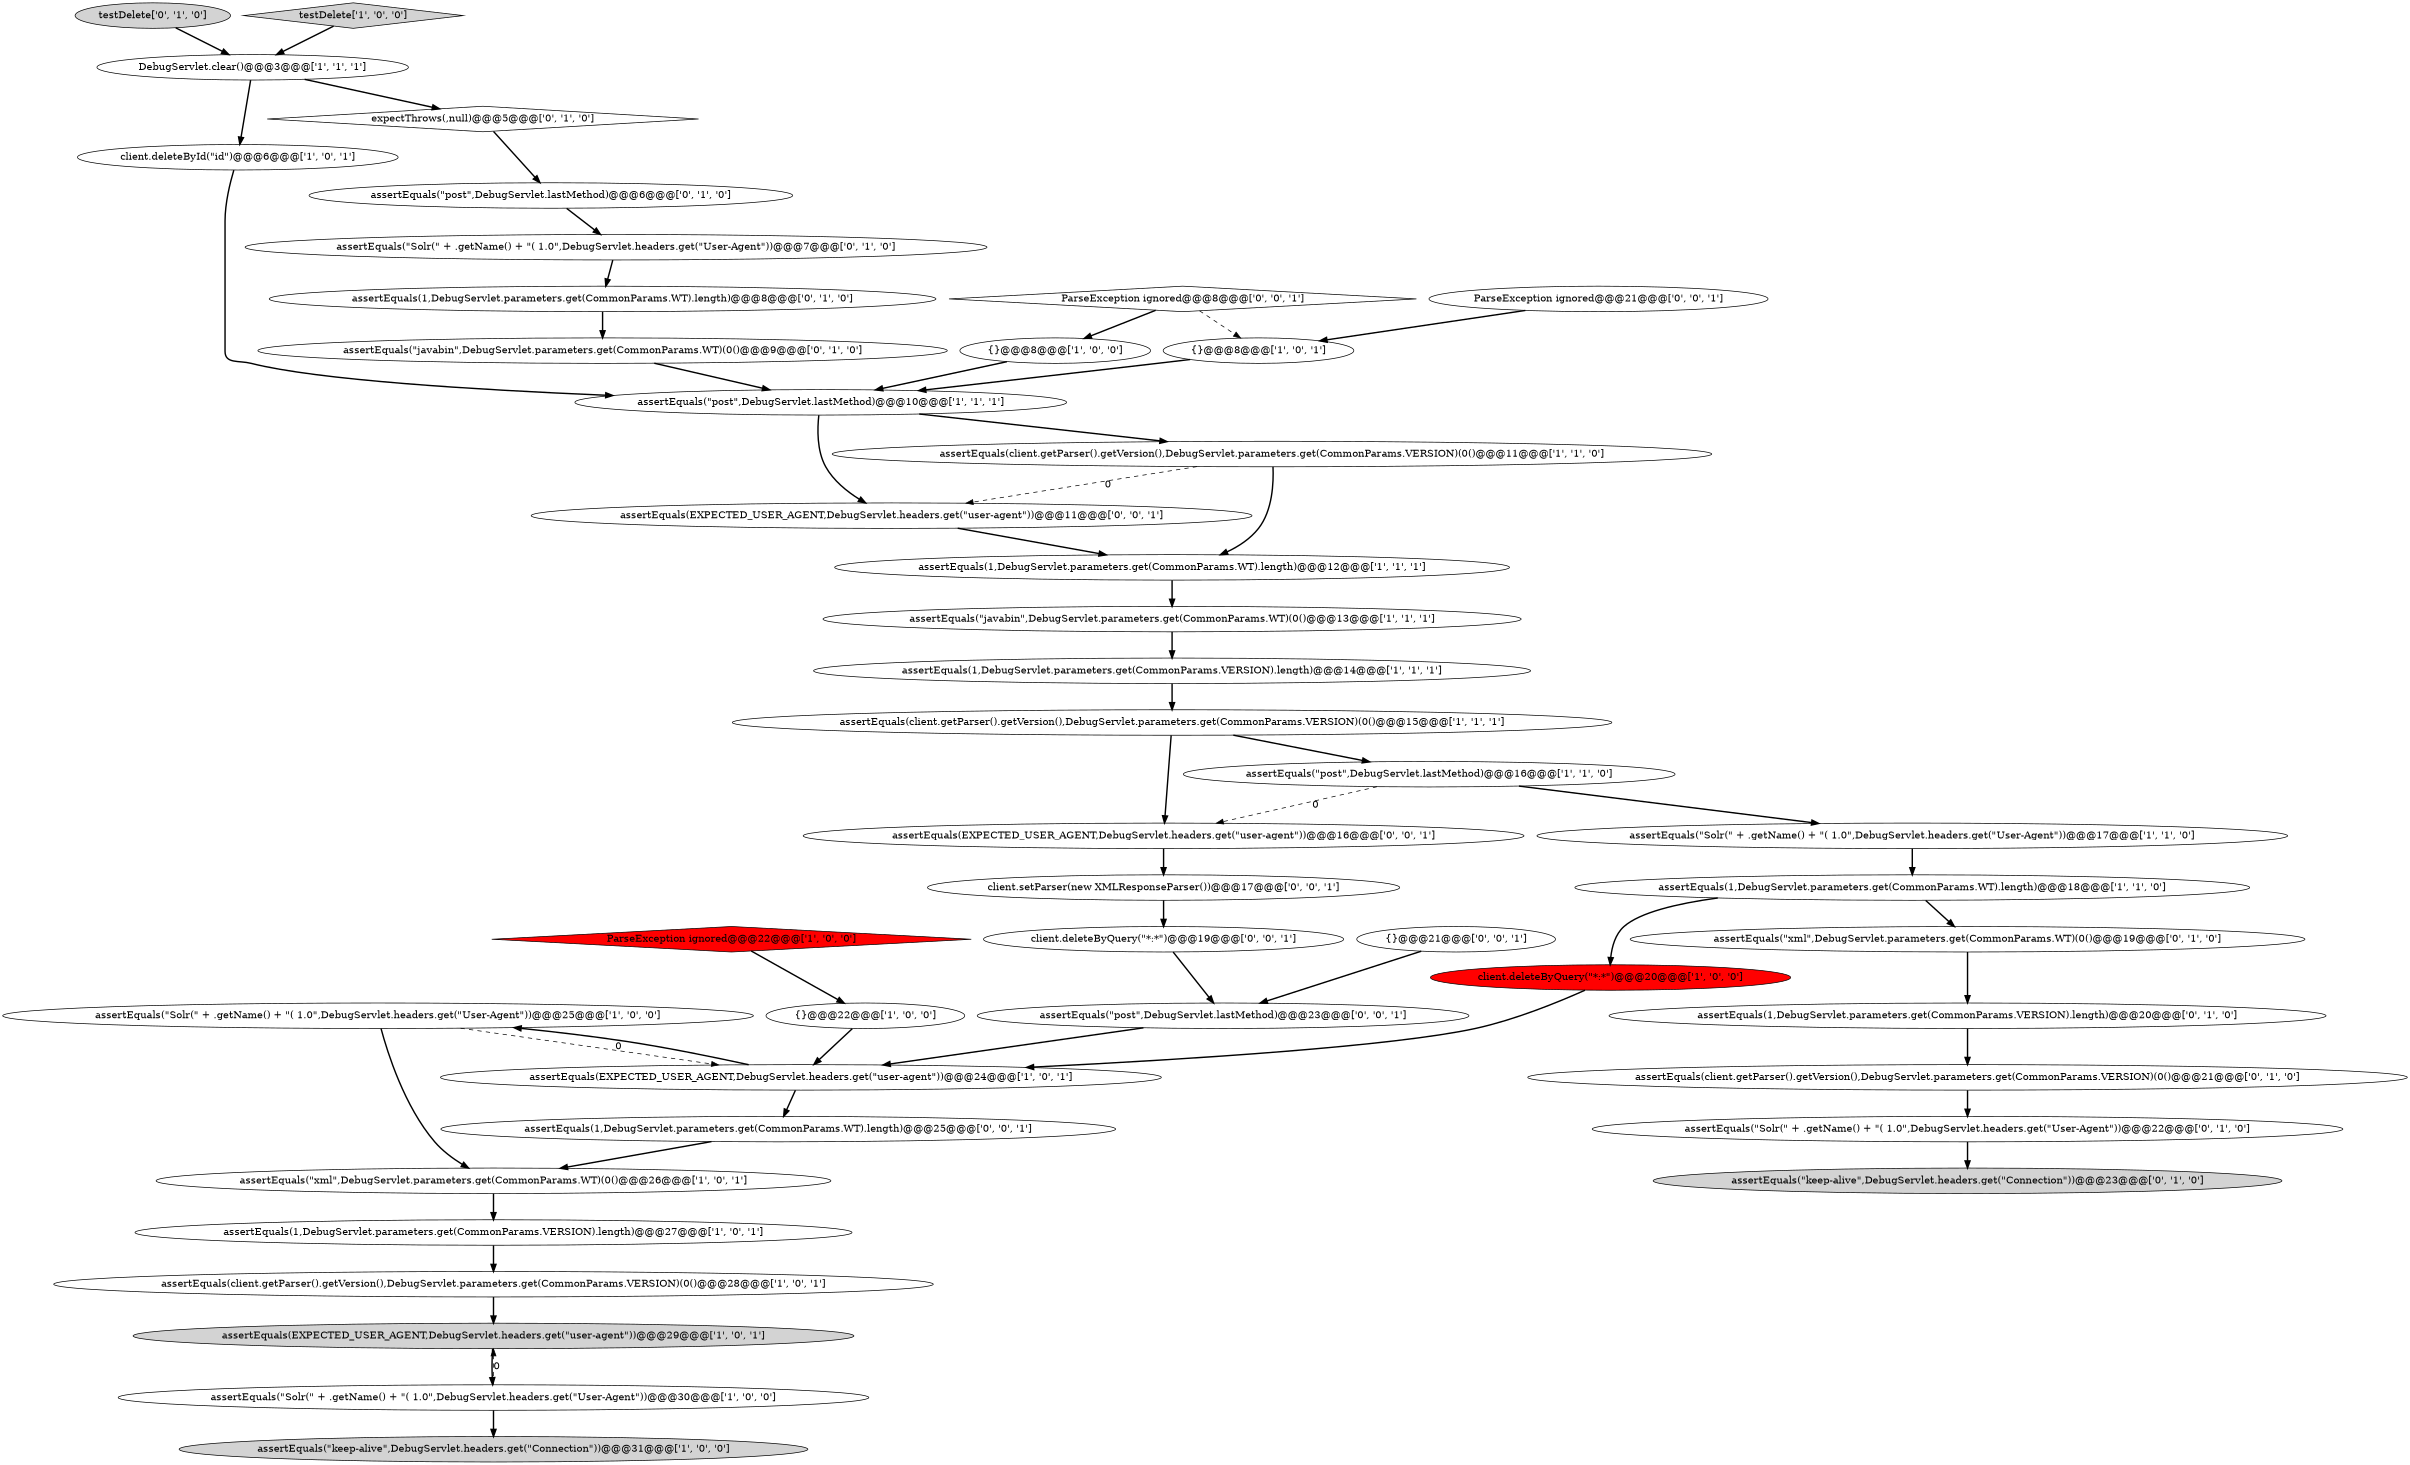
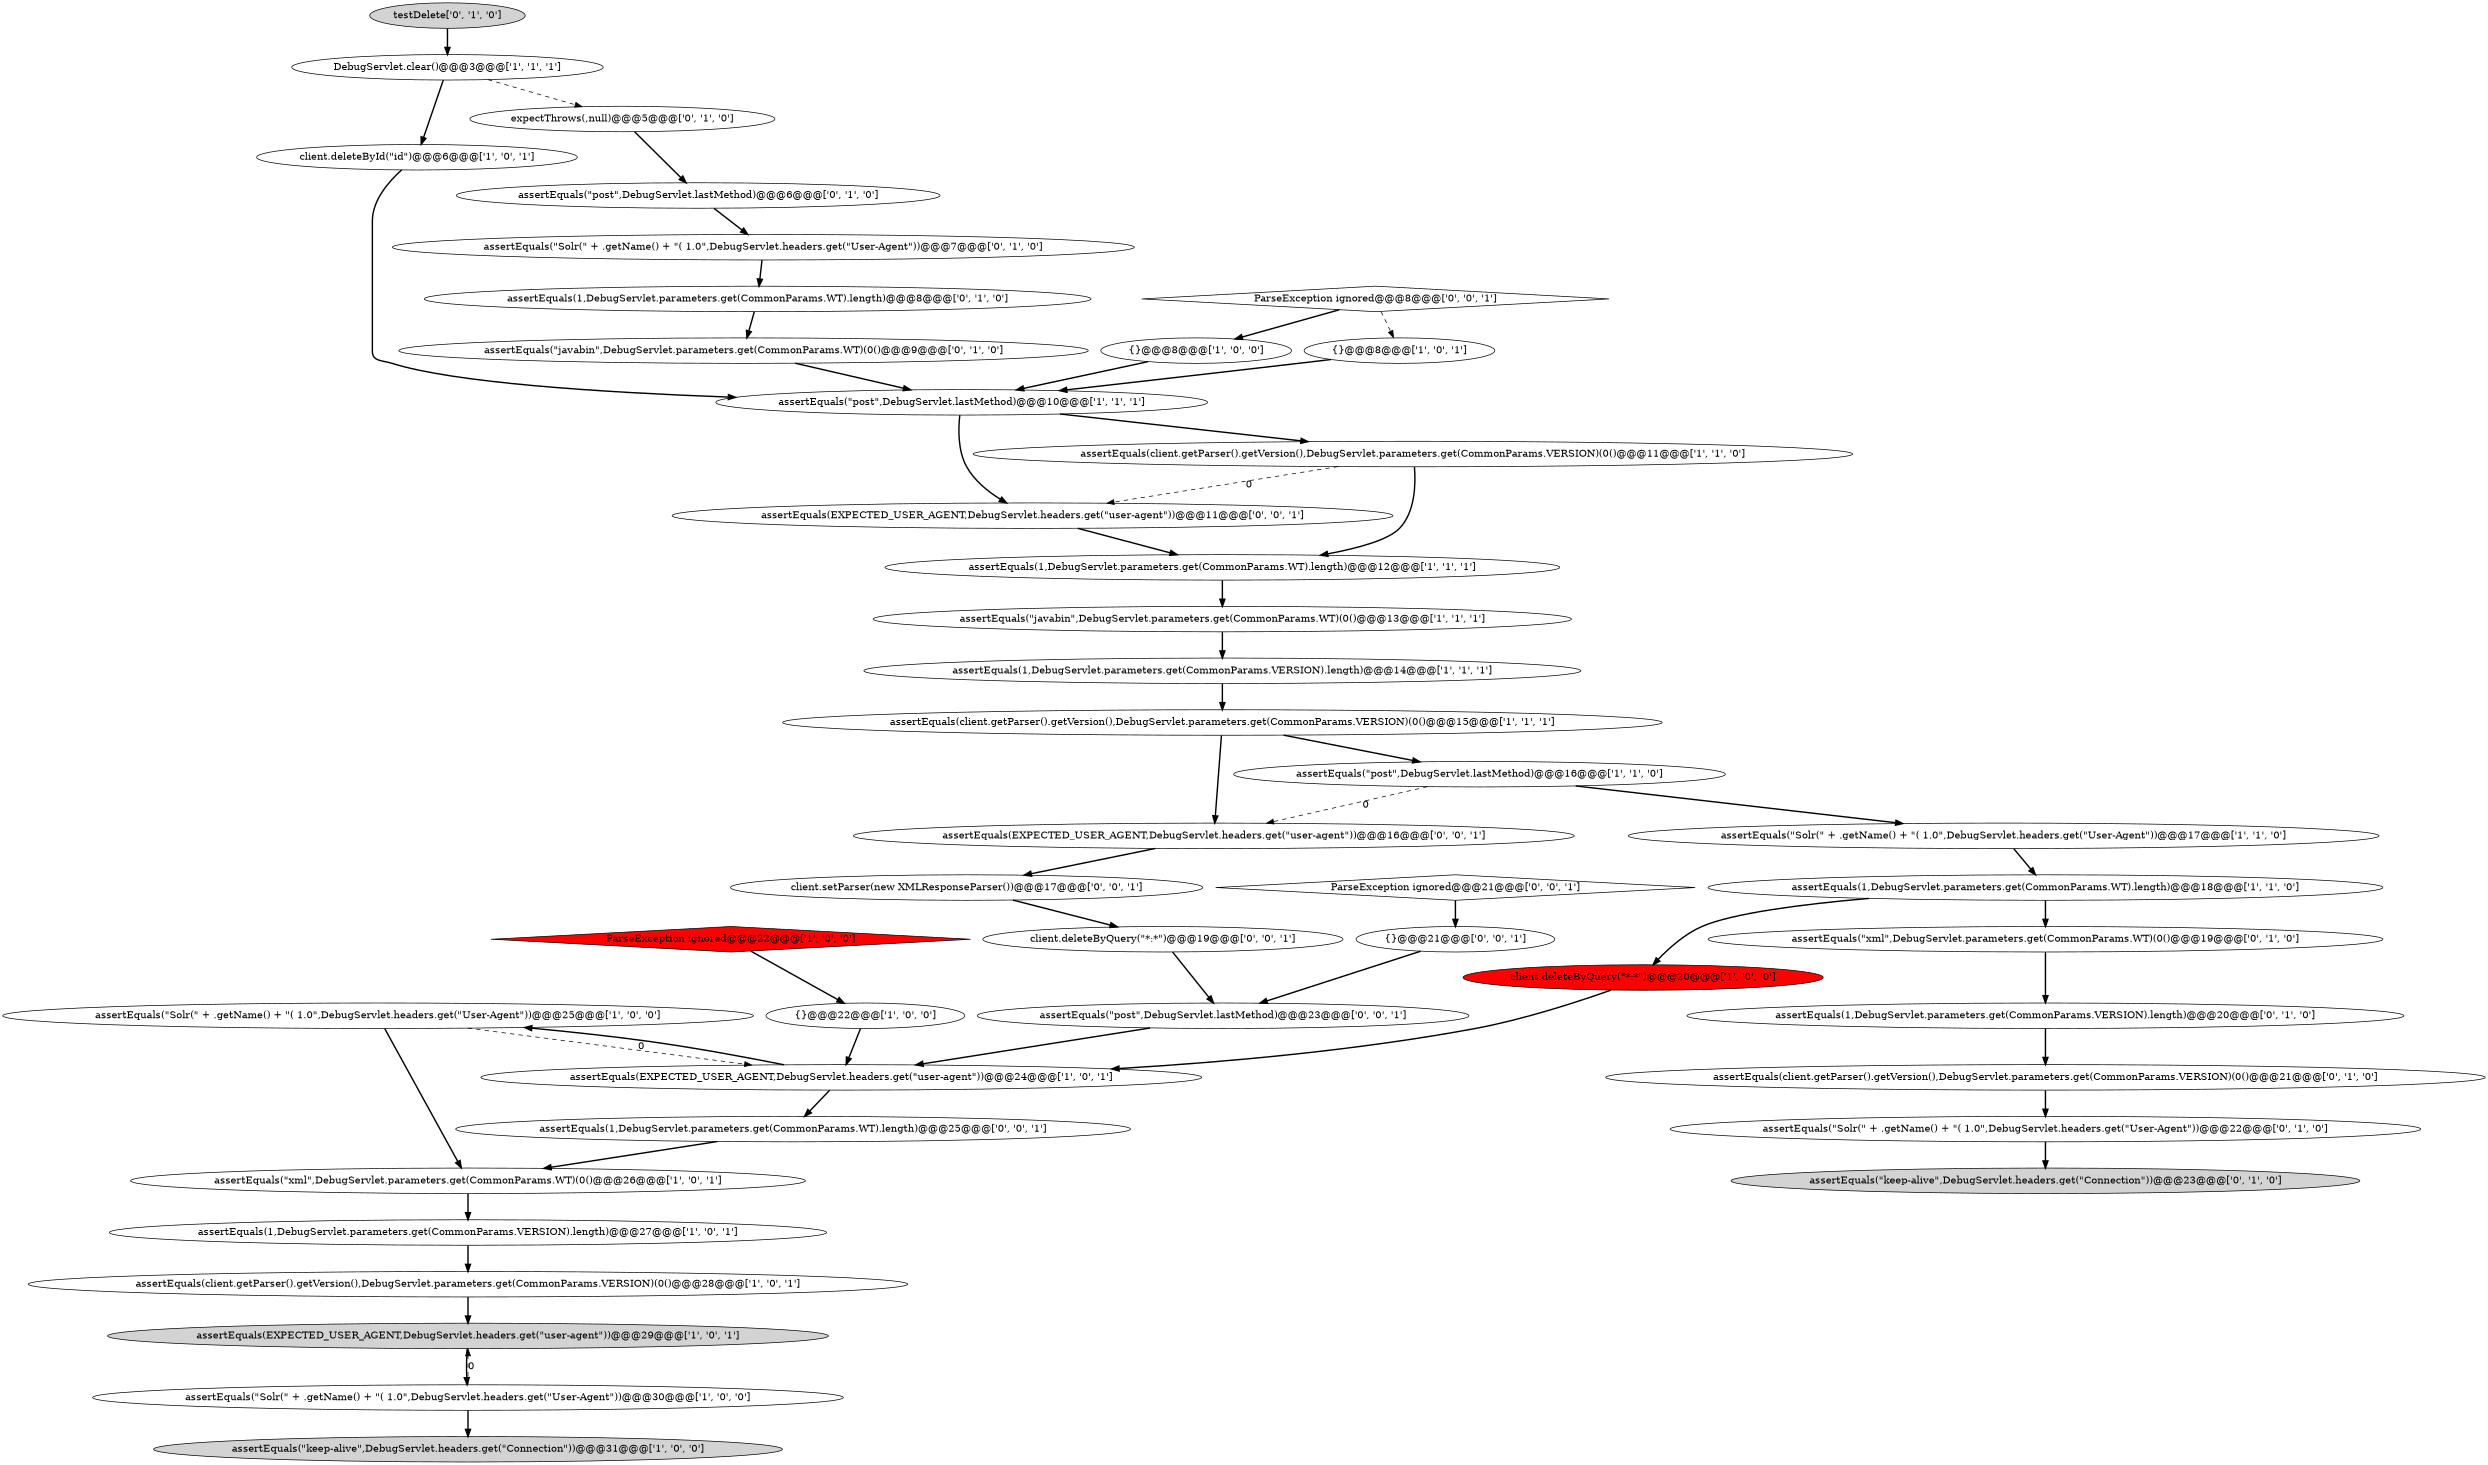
node "testDelete['1', '0', '0']": removed
edge "DebugServlet.clear()@@@3@@@['1', '1', '1']" -> "expectThrows(,null)@@@5@@@['0', '1', '0']": style bold -> dashed
node "expectThrows(,null)@@@5@@@['0', '1', '0']": shape diamond -> ellipse
node "ParseException ignored@@@21@@@['0', '0', '1']": shape ellipse -> diamond
edge "ParseException ignored@@@21@@@['0', '0', '1']" -> "{}@@@8@@@['1', '0', '1']": now "ParseException ignored@@@21@@@['0', '0', '1']" -> "{}@@@21@@@['0', '0', '1']"
